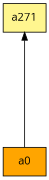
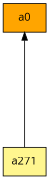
edge "a0" -> "a271": reversed
